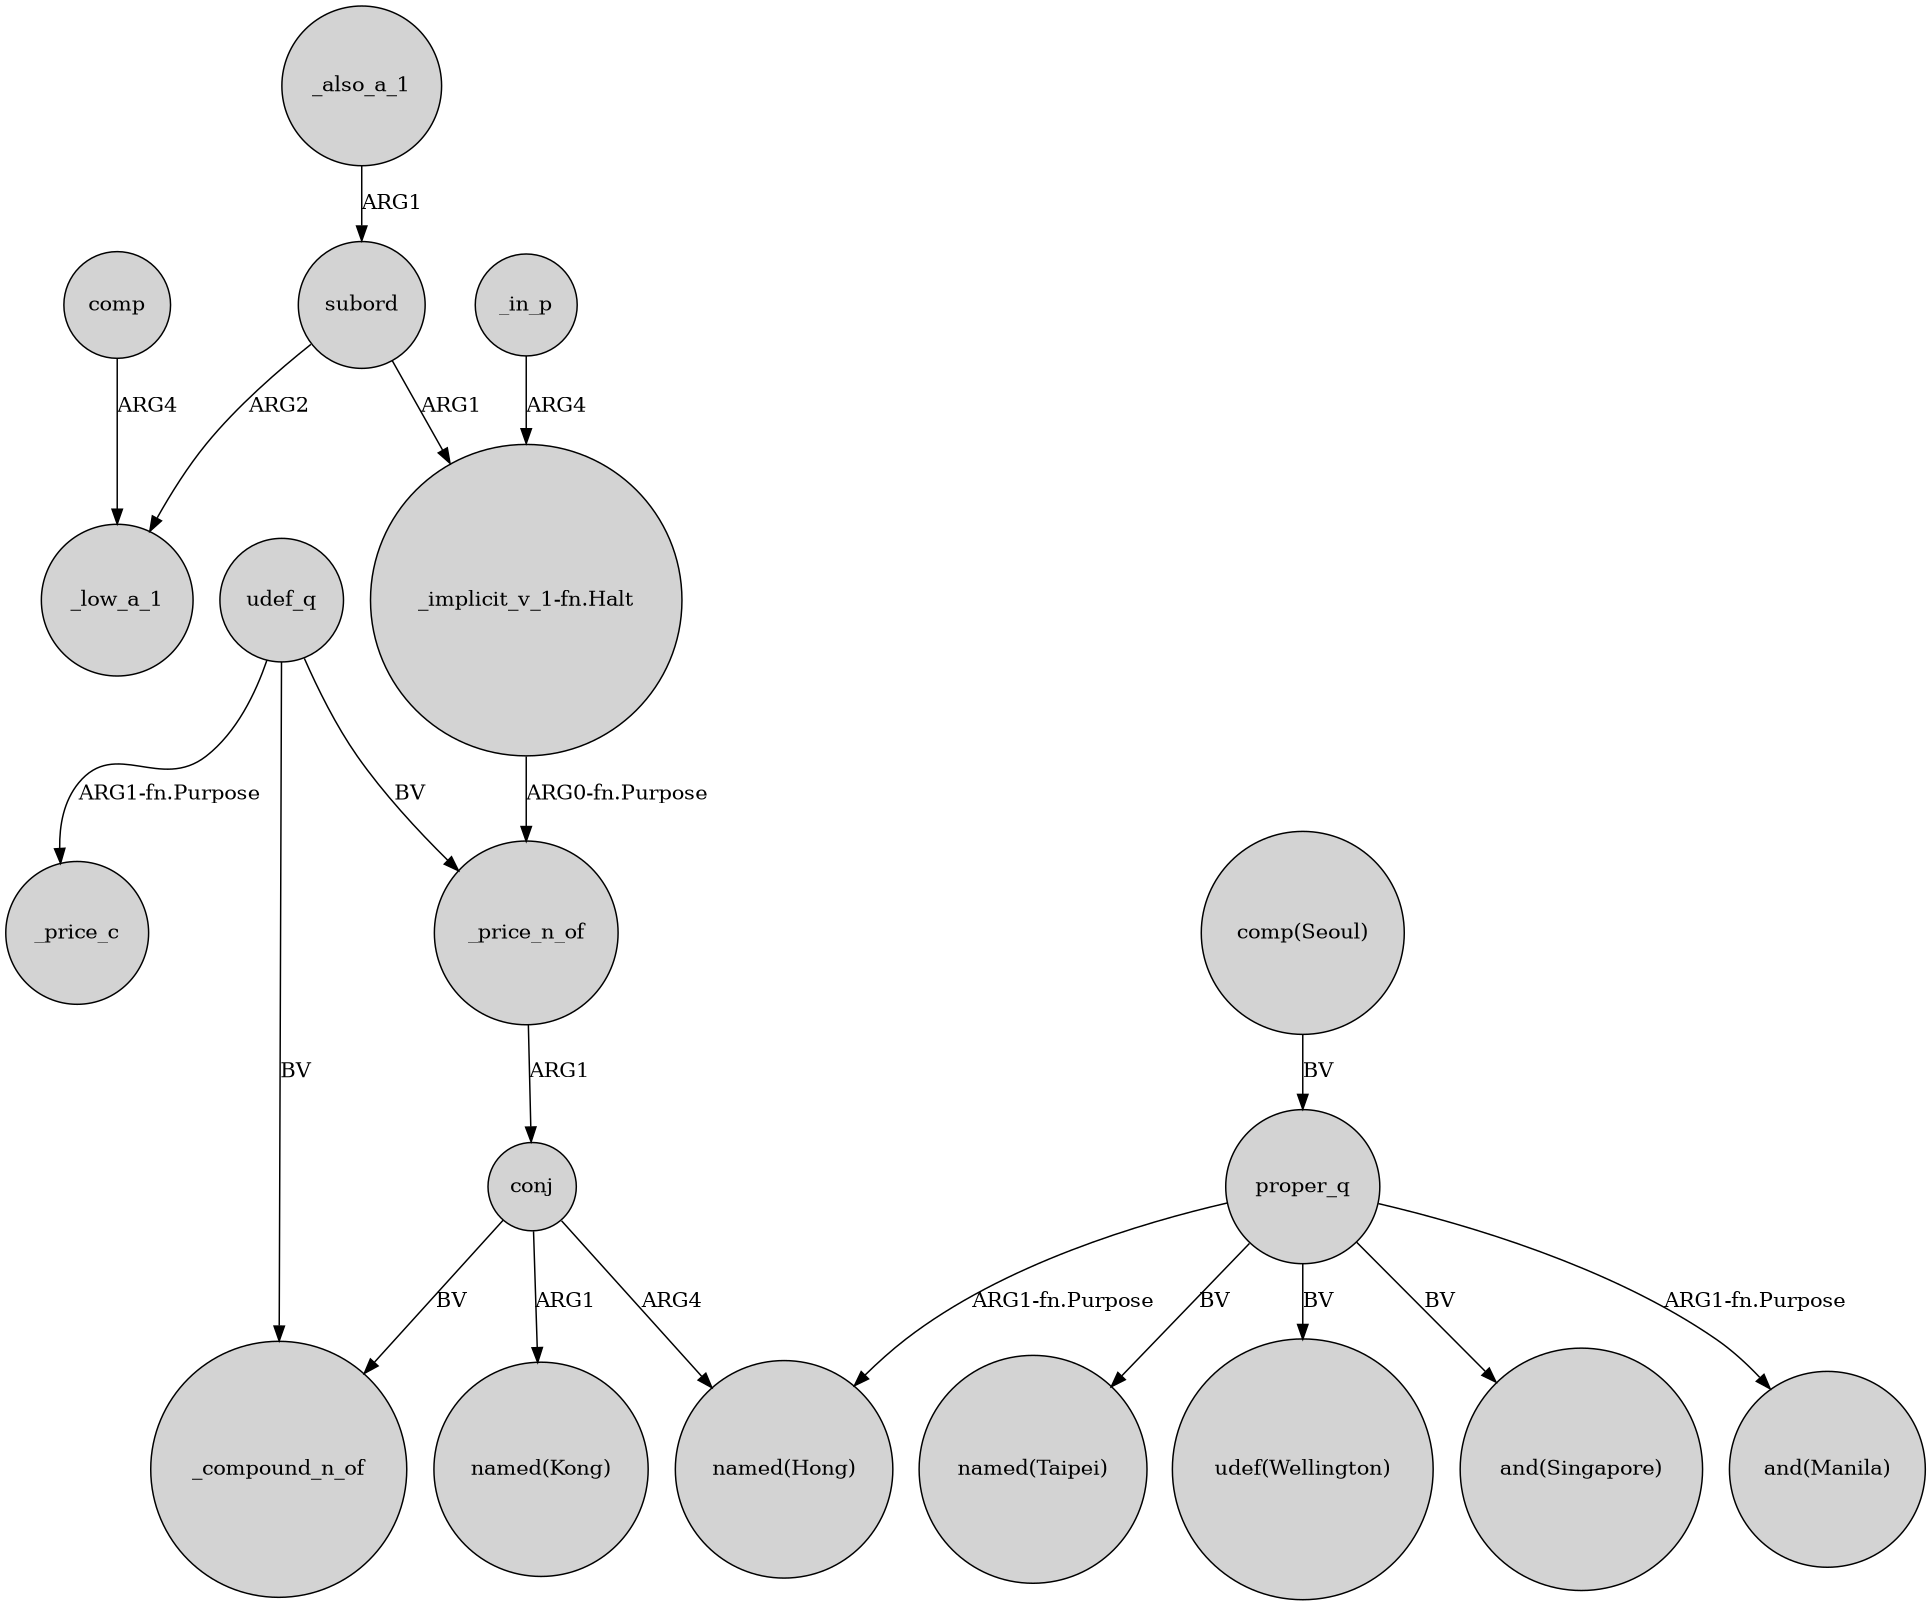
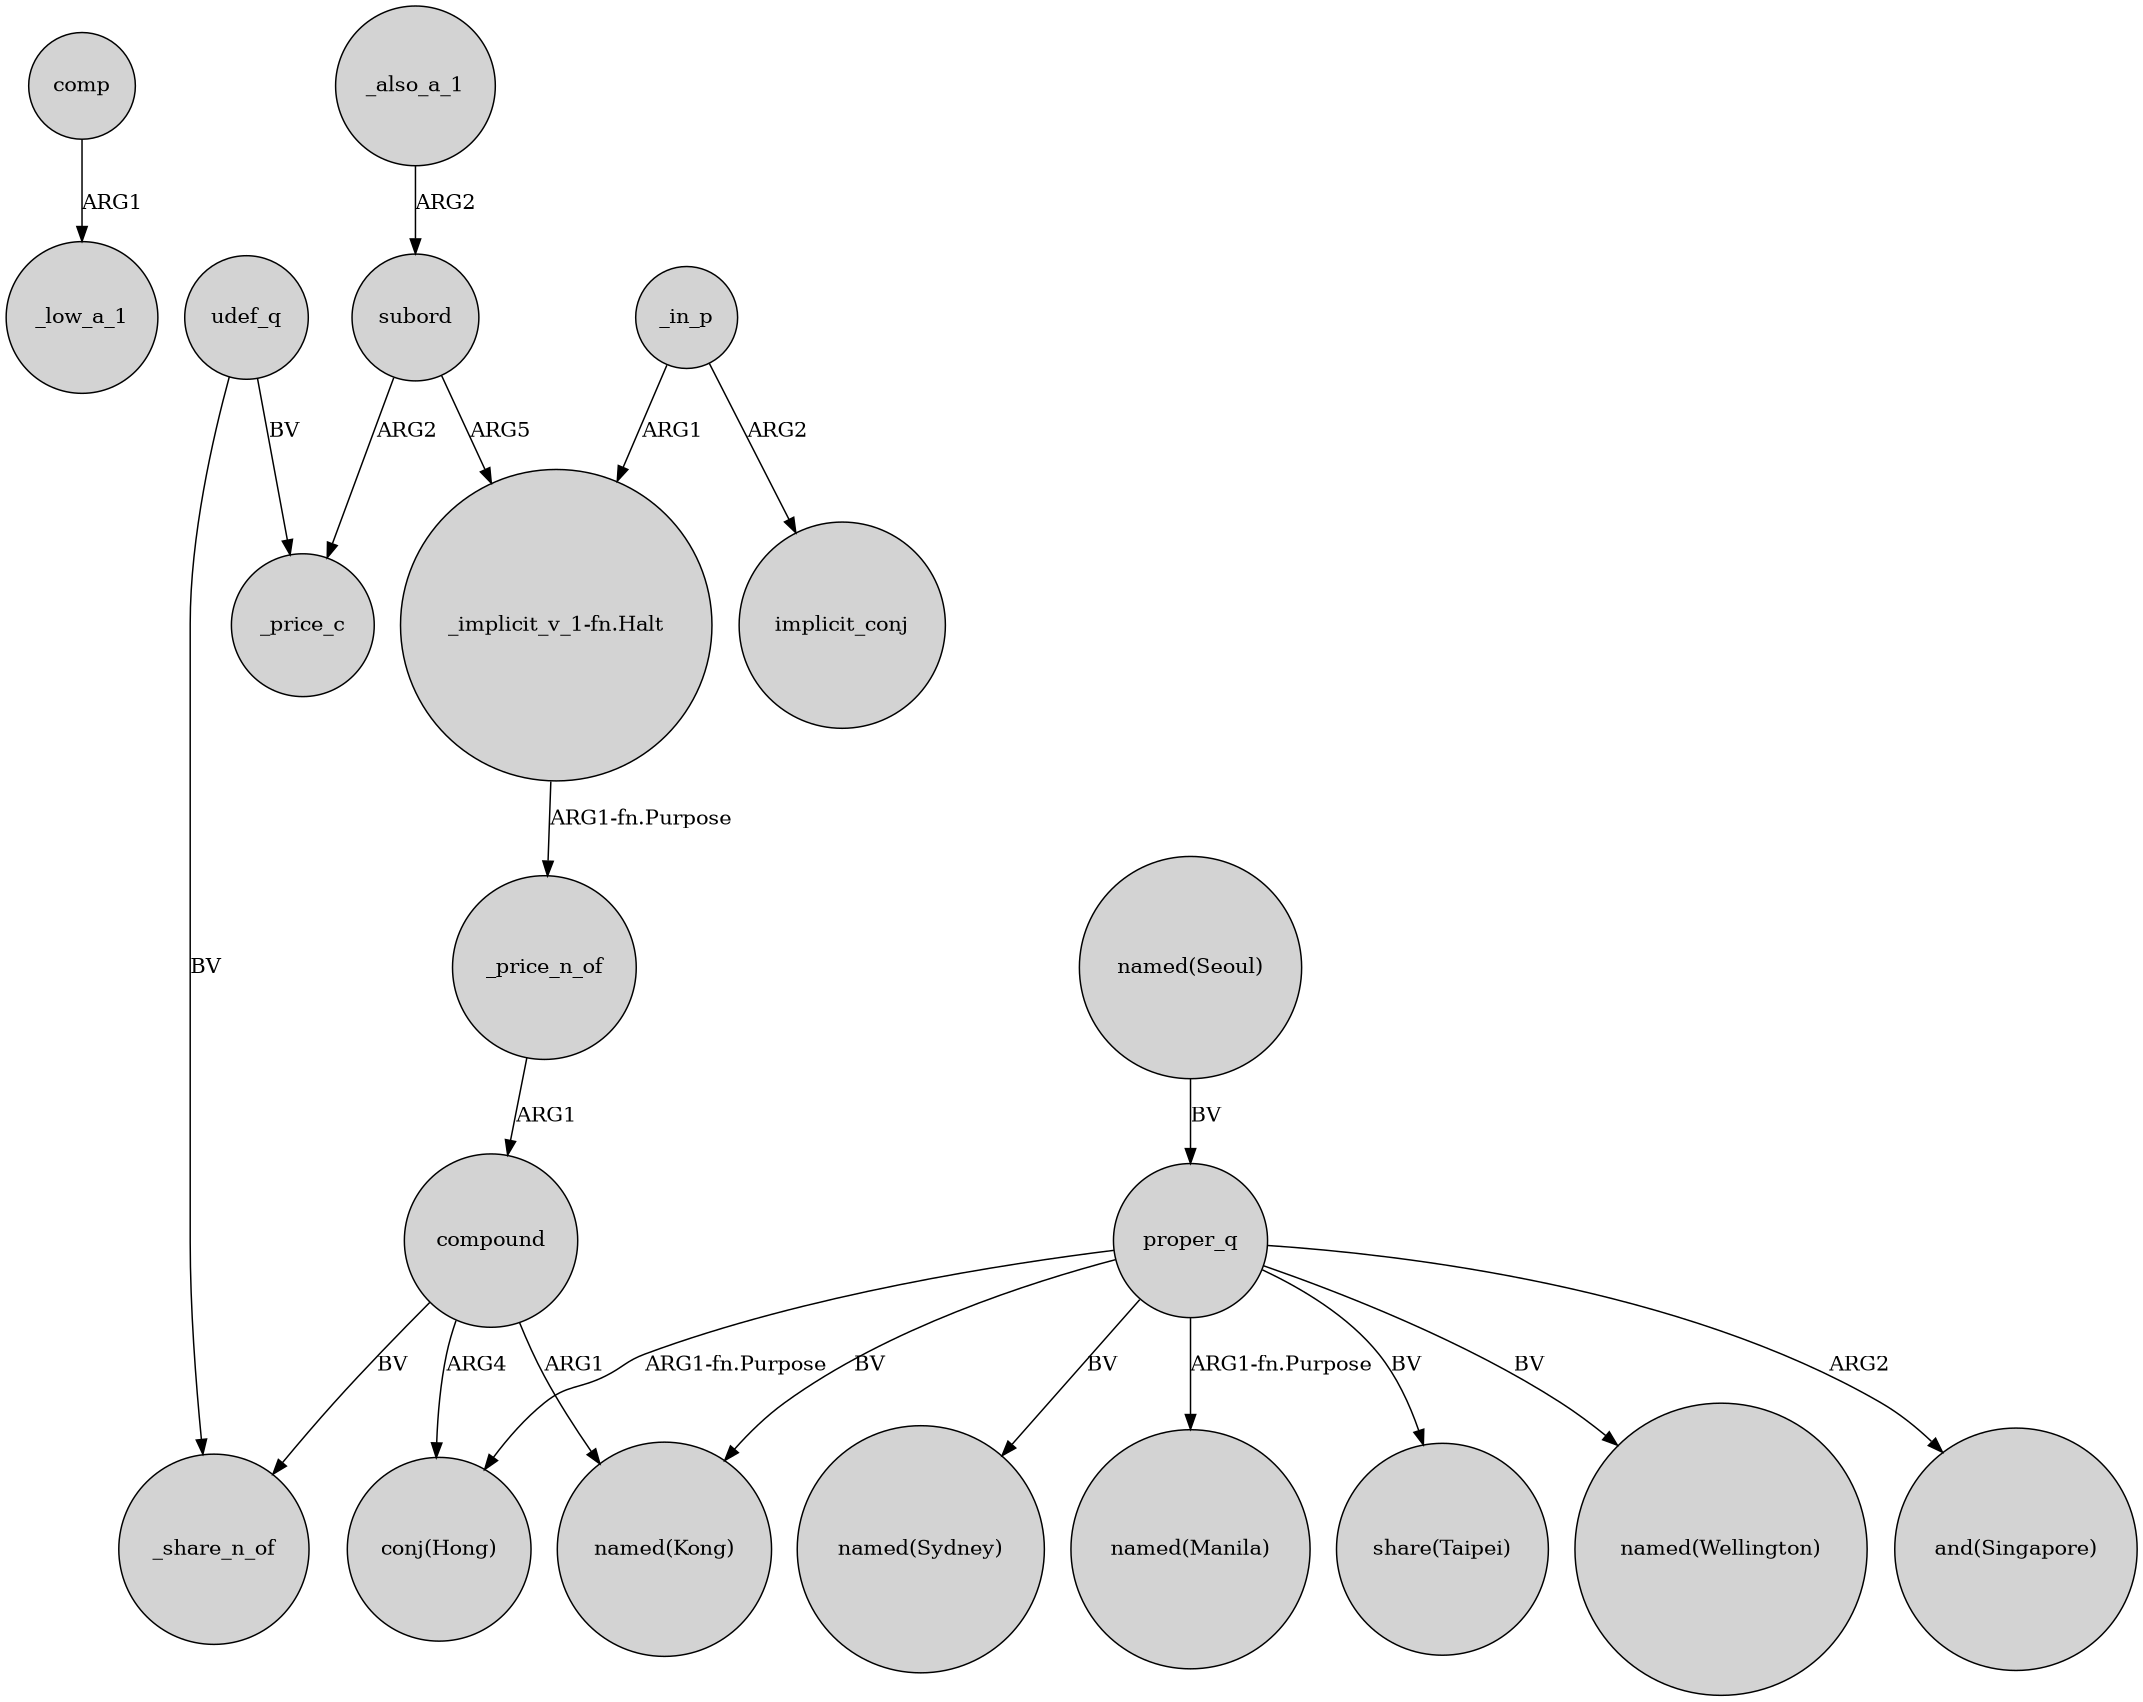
edge "_also_a_1" -> "subord": label "ARG1" -> "ARG2"
edge "comp" -> "_low_a_1": label "ARG4" -> "ARG1"
edge "subord" -> "_implicit_v_1-fn.Halt": label "ARG1" -> "ARG5"
edge "_in_p" -> "_implicit_v_1-fn.Halt": label "ARG4" -> "ARG1"
edge "subord" -> "_low_a_1": now "subord" -> "_price_c"
node "implicit_conj": added
edge "udef_q" -> "_price_n_of": removed, label "BV"
edge "udef_q" -> "_price_c": label "ARG1-fn.Purpose" -> "BV"
edge "_implicit_v_1-fn.Halt" -> "_price_n_of": label "ARG0-fn.Purpose" -> "ARG1-fn.Purpose"
node "comp(Seoul)": label "comp(Seoul)" -> "named(Seoul)"
node "conj": label "conj" -> "compound"
edge "proper_q" -> "and(Singapore)": label "BV" -> "ARG2"
edge "proper_q" -> "named(Kong)": added, label "BV"
node "_compound_n_of": label "_compound_n_of" -> "_share_n_of"
node "named(Hong)": label "named(Hong)" -> "conj(Hong)"
node "named(Taipei)": label "named(Taipei)" -> "share(Taipei)"
node "udef(Wellington)": label "udef(Wellington)" -> "named(Wellington)"
node "and(Manila)": label "and(Manila)" -> "named(Manila)"
node "named(Sydney)": added
